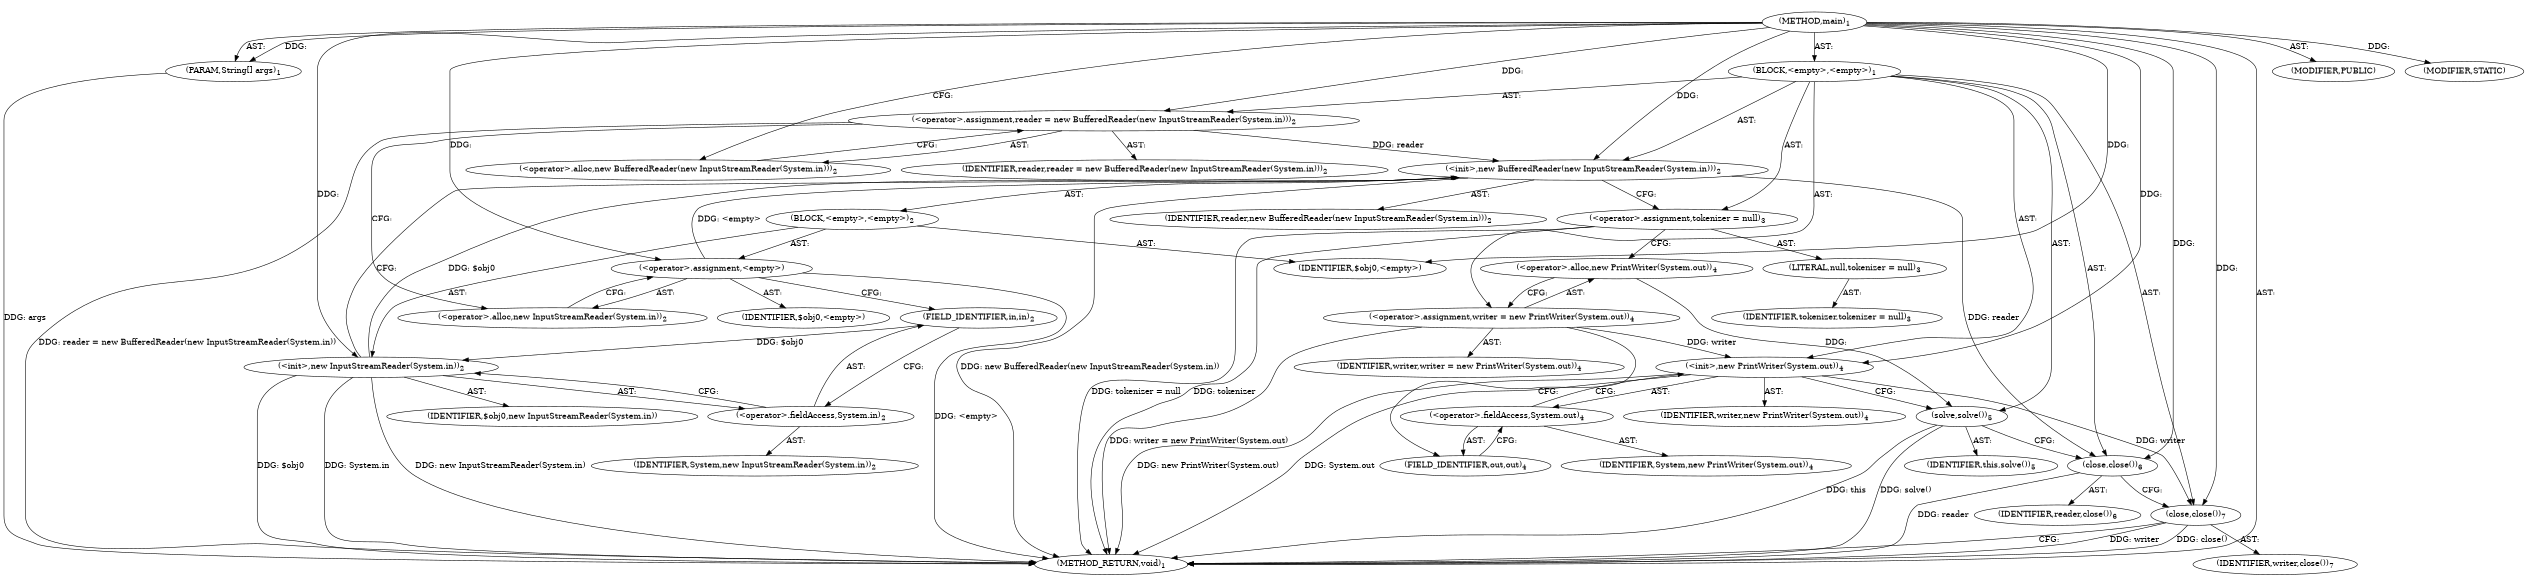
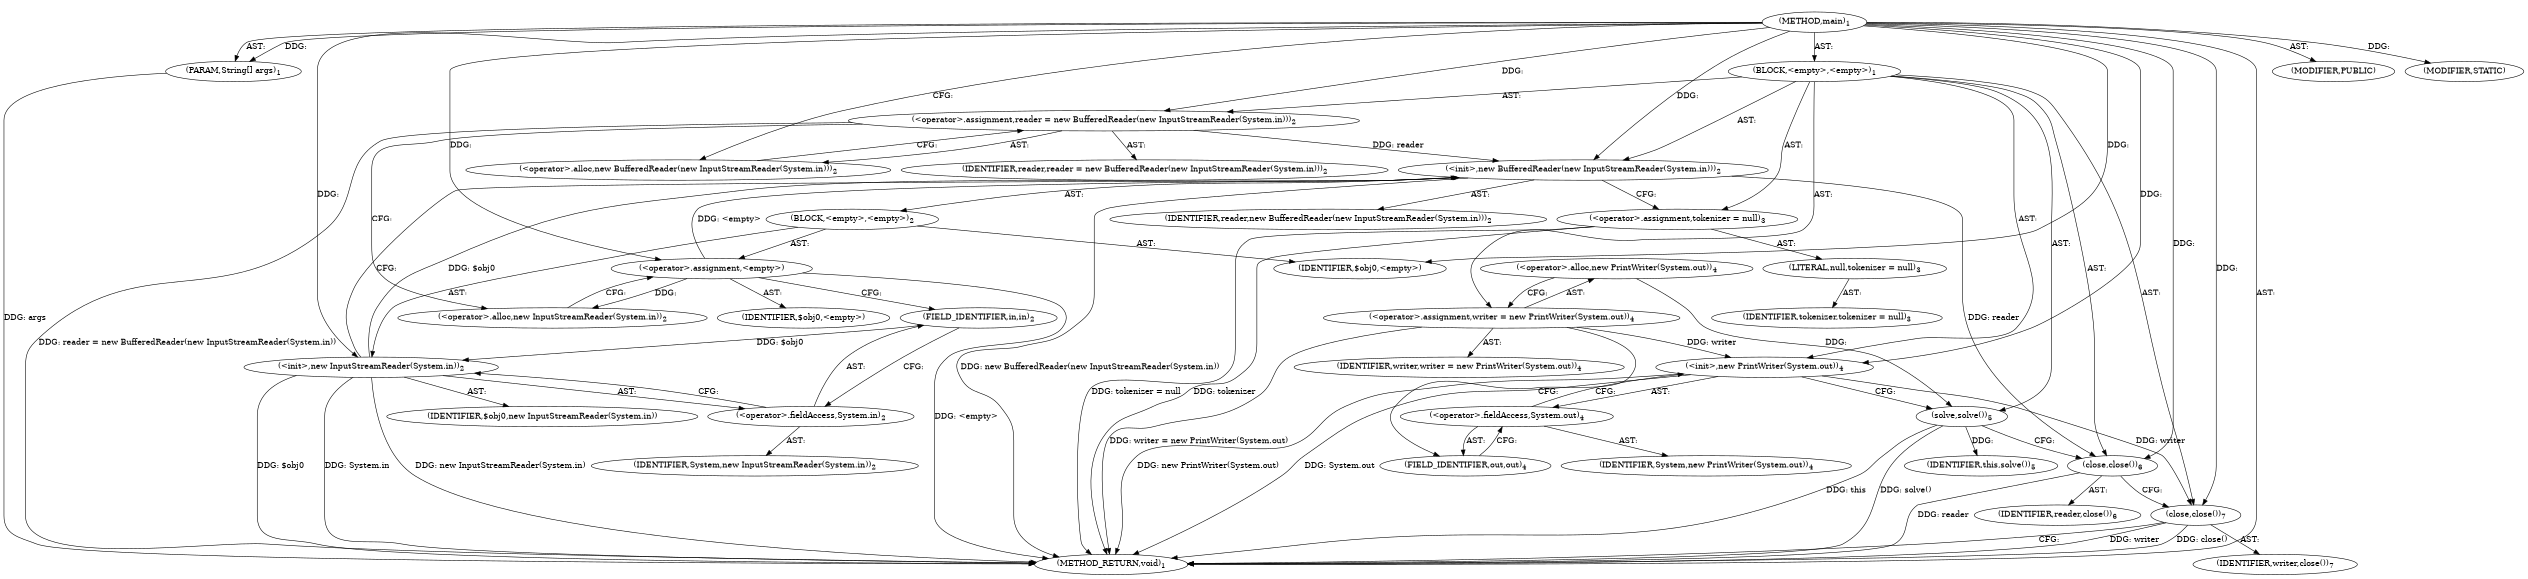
edge "(<operator>.assignment,tokenizer = null)" -> "(<operator>.alloc,new PrintWriter(System.out))": removed, label "CFG:"
edge "(<operator>.assignment,<empty>)" -> "(<operator>.alloc,new InputStreamReader(System.in))": label "AST: " -> "DDG: "
node "(IDENTIFIER,writer,new PrintWriter(System.out))": removed
edge "(solve,solve())" -> "(IDENTIFIER,this,solve())": label "AST: " -> "DDG: "
